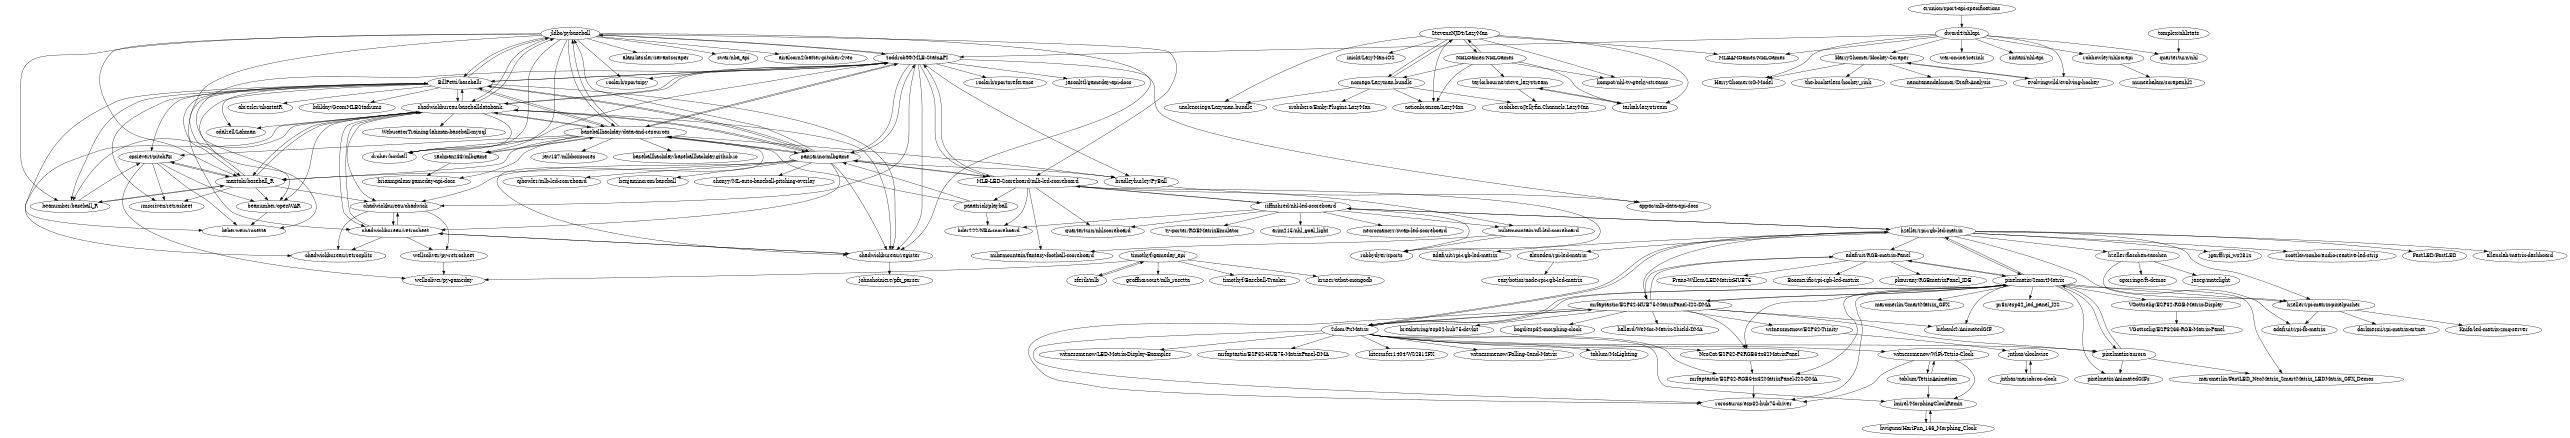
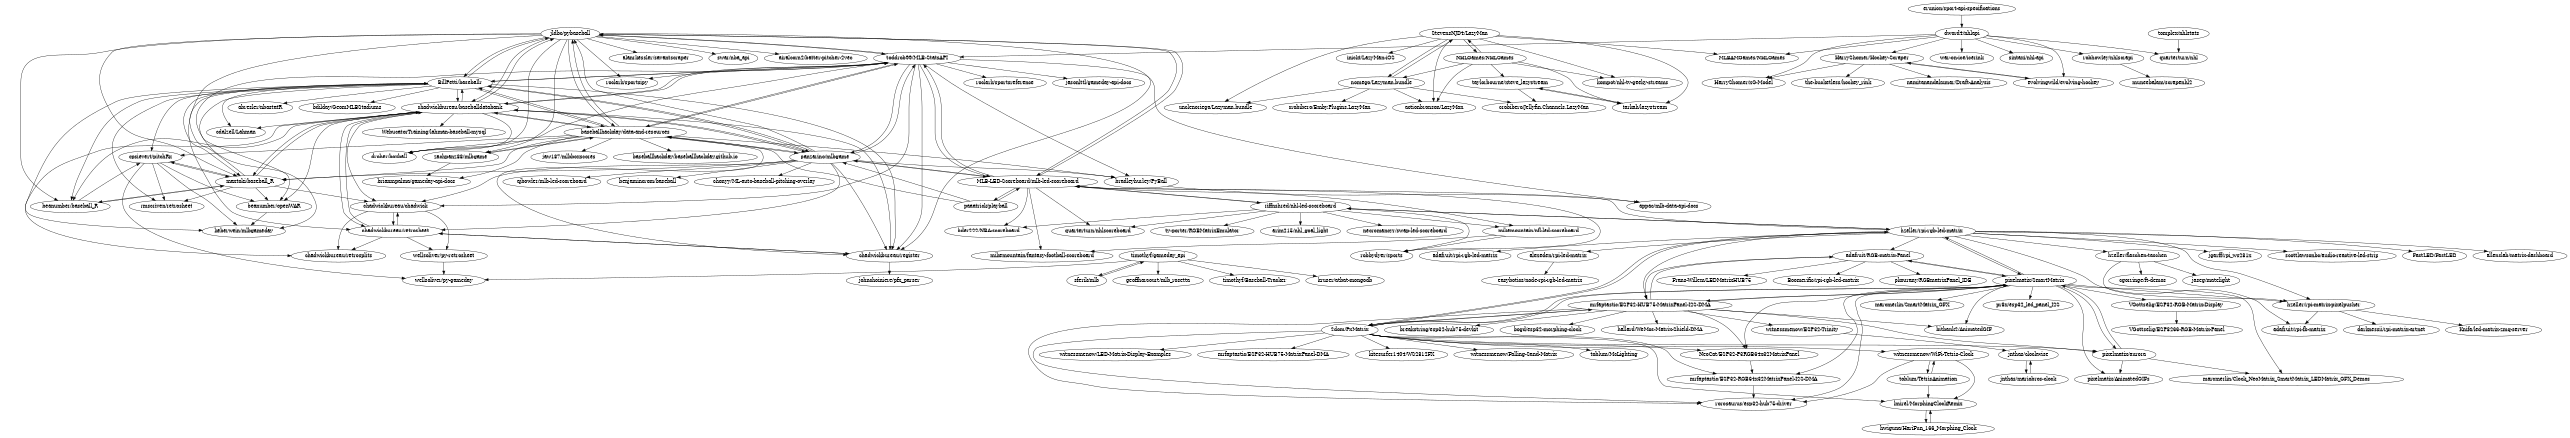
edge "MLB-LED-Scoreboard/mlb-led-scoreboard" -> "jldbc/pybaseball": added
edge "hzeller/rpi-rgb-led-matrix" -> "MLB-LED-Scoreboard/mlb-led-scoreboard": added
edge "paaatrick/playball" -> "bder222/NBA-scoreboard": now "paaatrick/playball" -> "MLB-LED-Scoreboard/mlb-led-scoreboard"
node "keberwein/rosetta": label "keberwein/rosetta" -> "keberwein/mlbgameday"
node "marcmerlin/FastLED_NeoMatrix_SmartMatrix_LEDMatrix_GFX_Demos": label "marcmerlin/FastLED_NeoMatrix_SmartMatrix_LEDMatrix_GFX_Demos" -> "marcmerlin/Clock_NeoMatrix_SmartMatrix_LEDMatrix_GFX_Demos"
